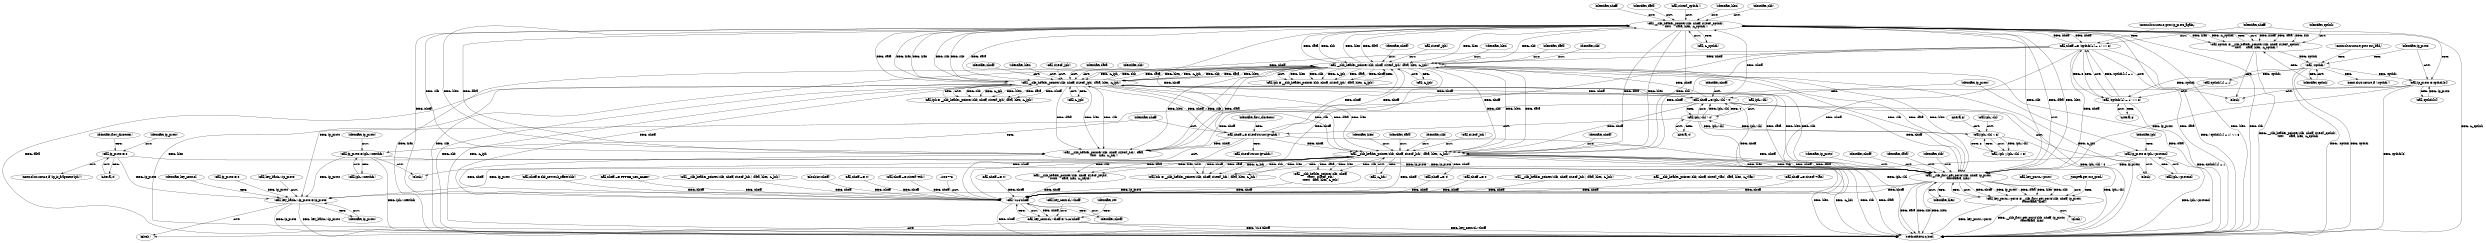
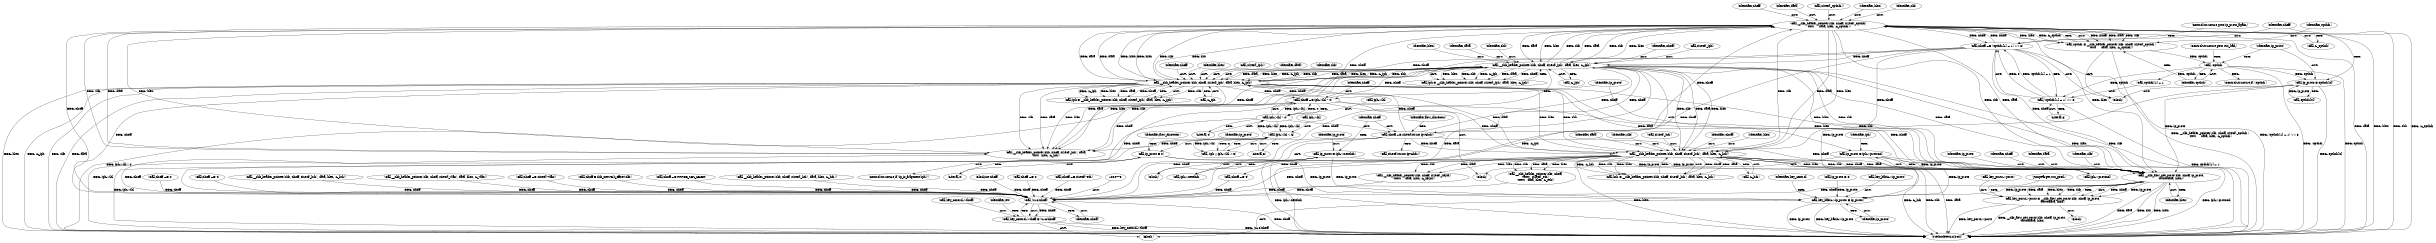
edge "(Call,iph->ihl < 5)" -> "(Literal,5)": added, label "CFG:"
